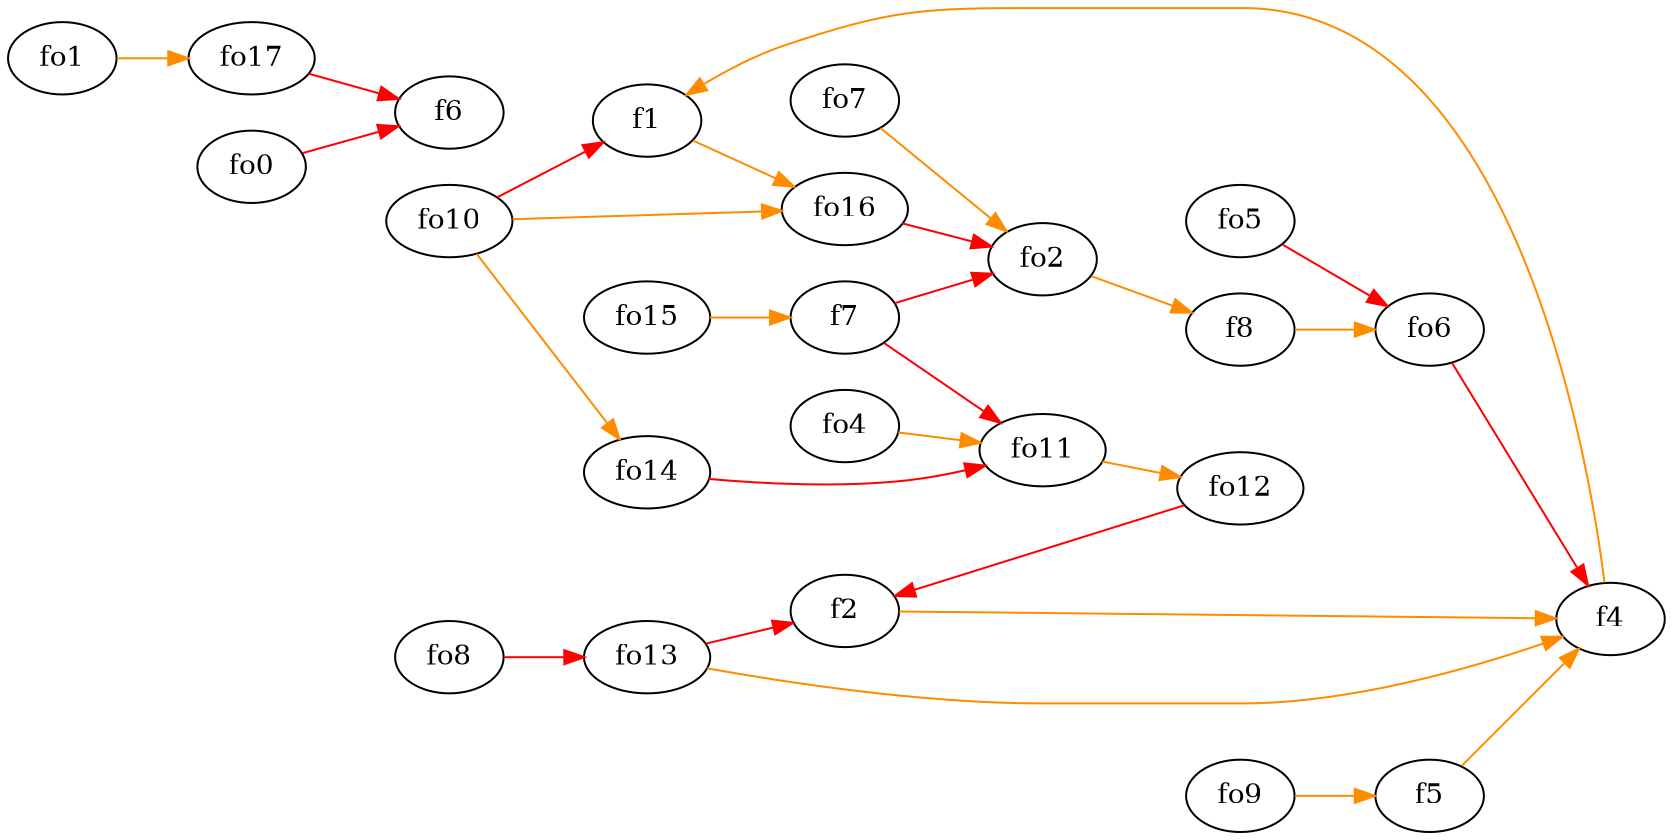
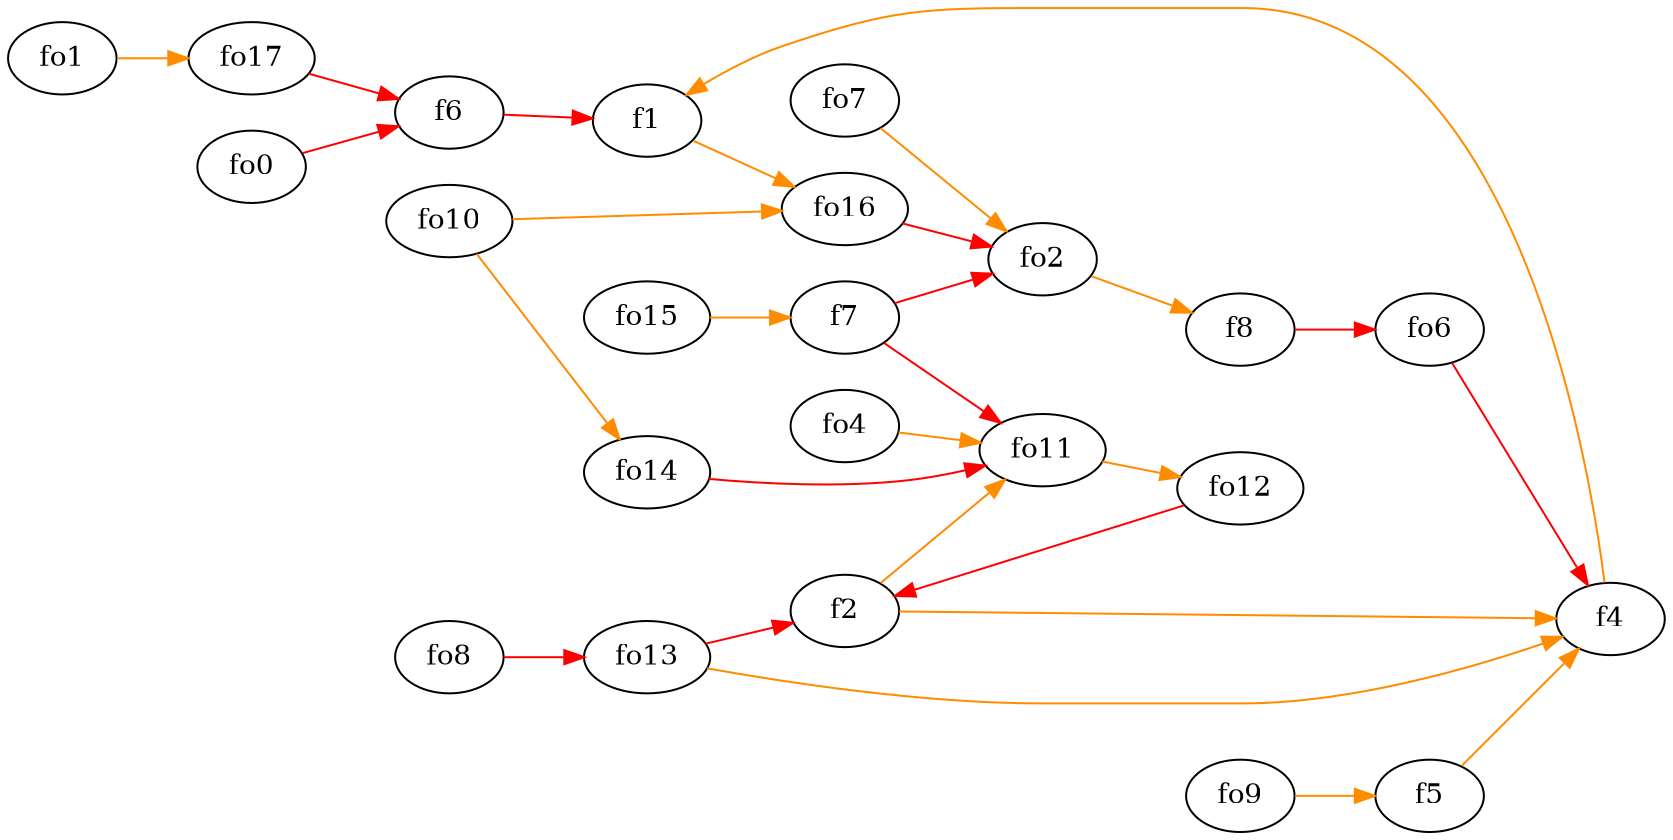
edge "fo10" -> "f1": now "f6" -> "f1"
node "fo5": removed
edge "f8" -> "fo6": color darkorange -> red
edge "f2" -> "fo11": added
